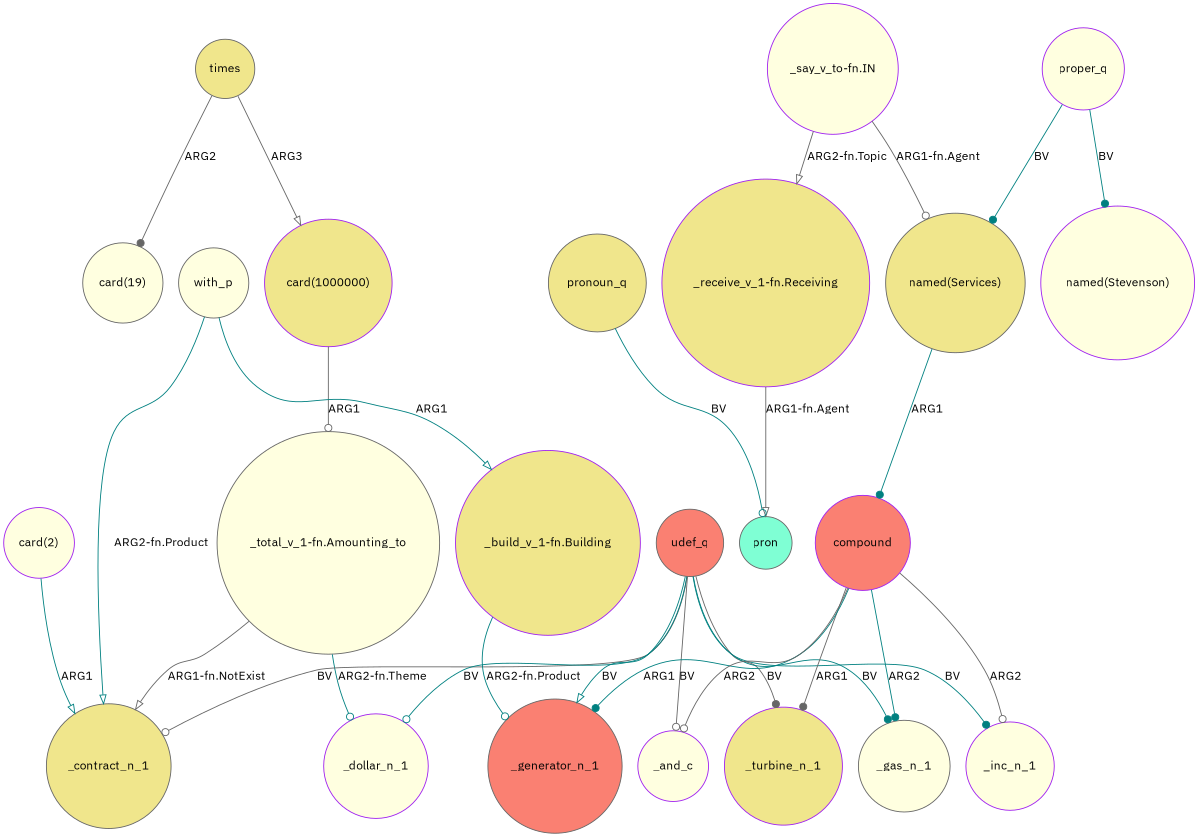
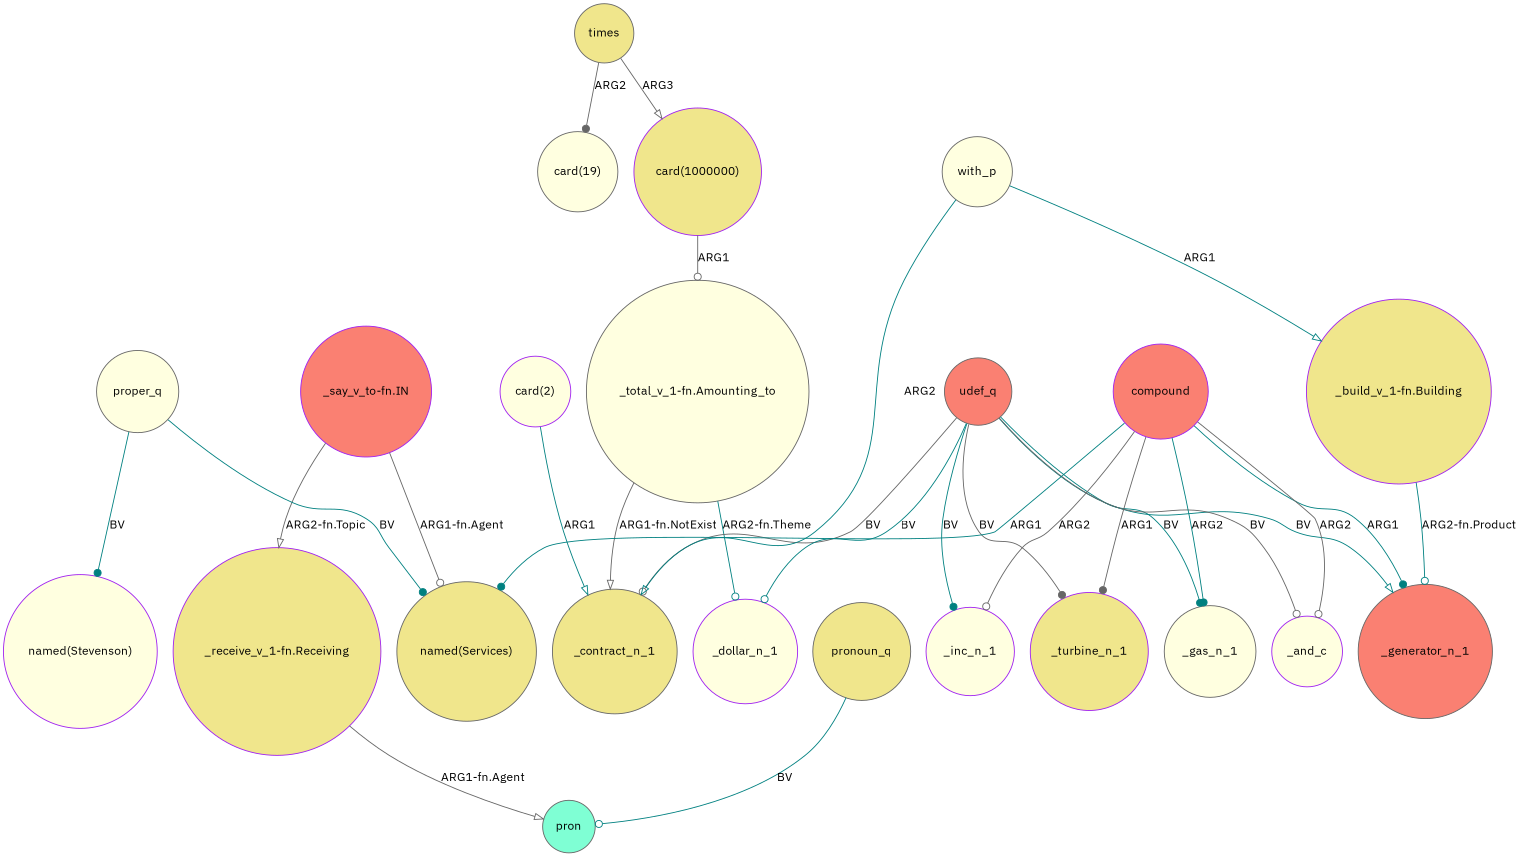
node "_say_v_to-fn.IN": fillcolor lightyellow -> salmon
node "proper_q": color purple -> gray40
edge "named(Services)" -> "compound": reversed
edge "with_p" -> "_contract_n_1": label "ARG2-fn.Product" -> "ARG2"
